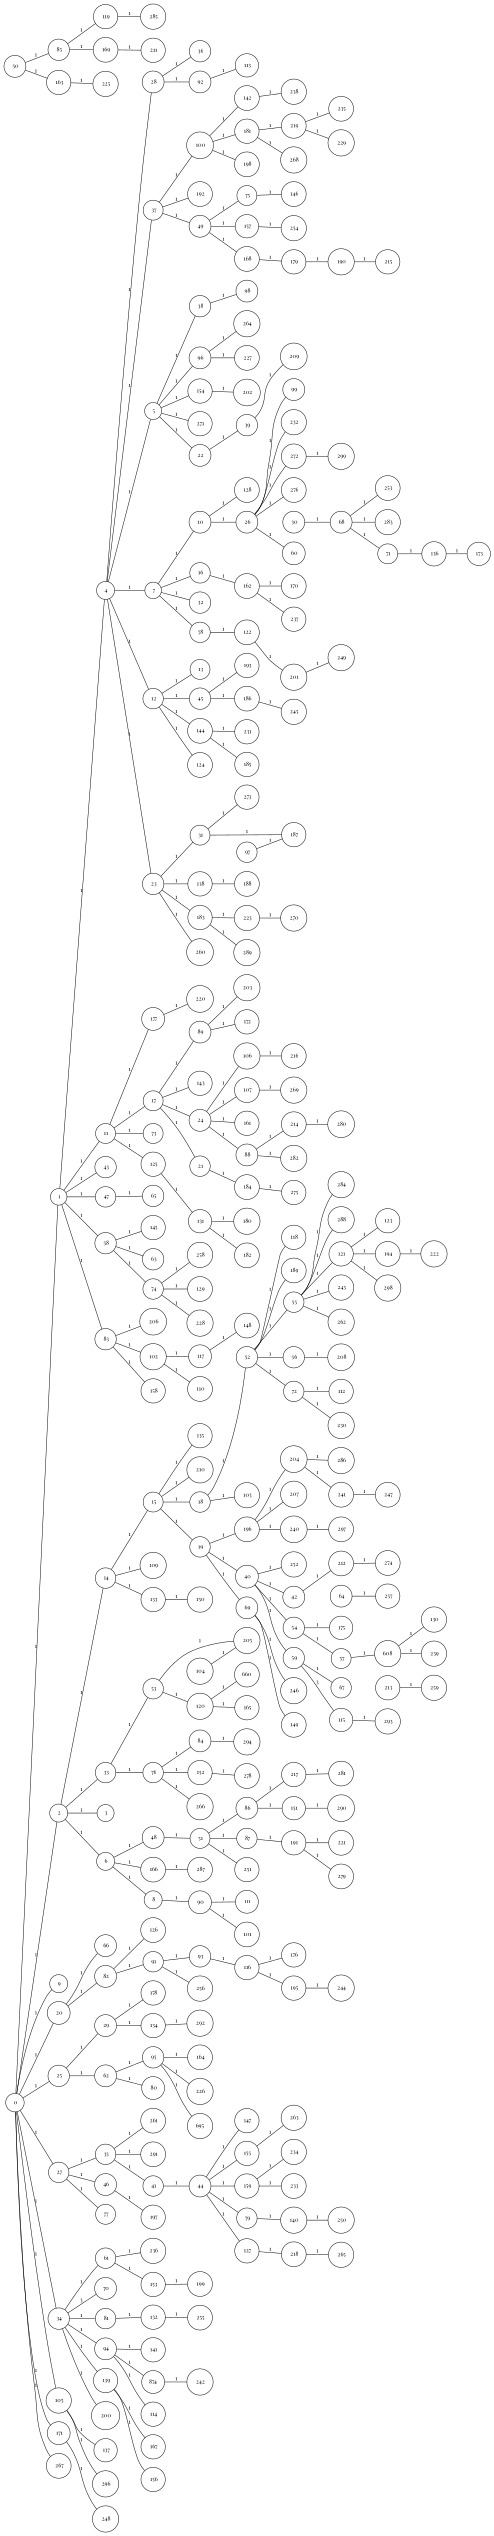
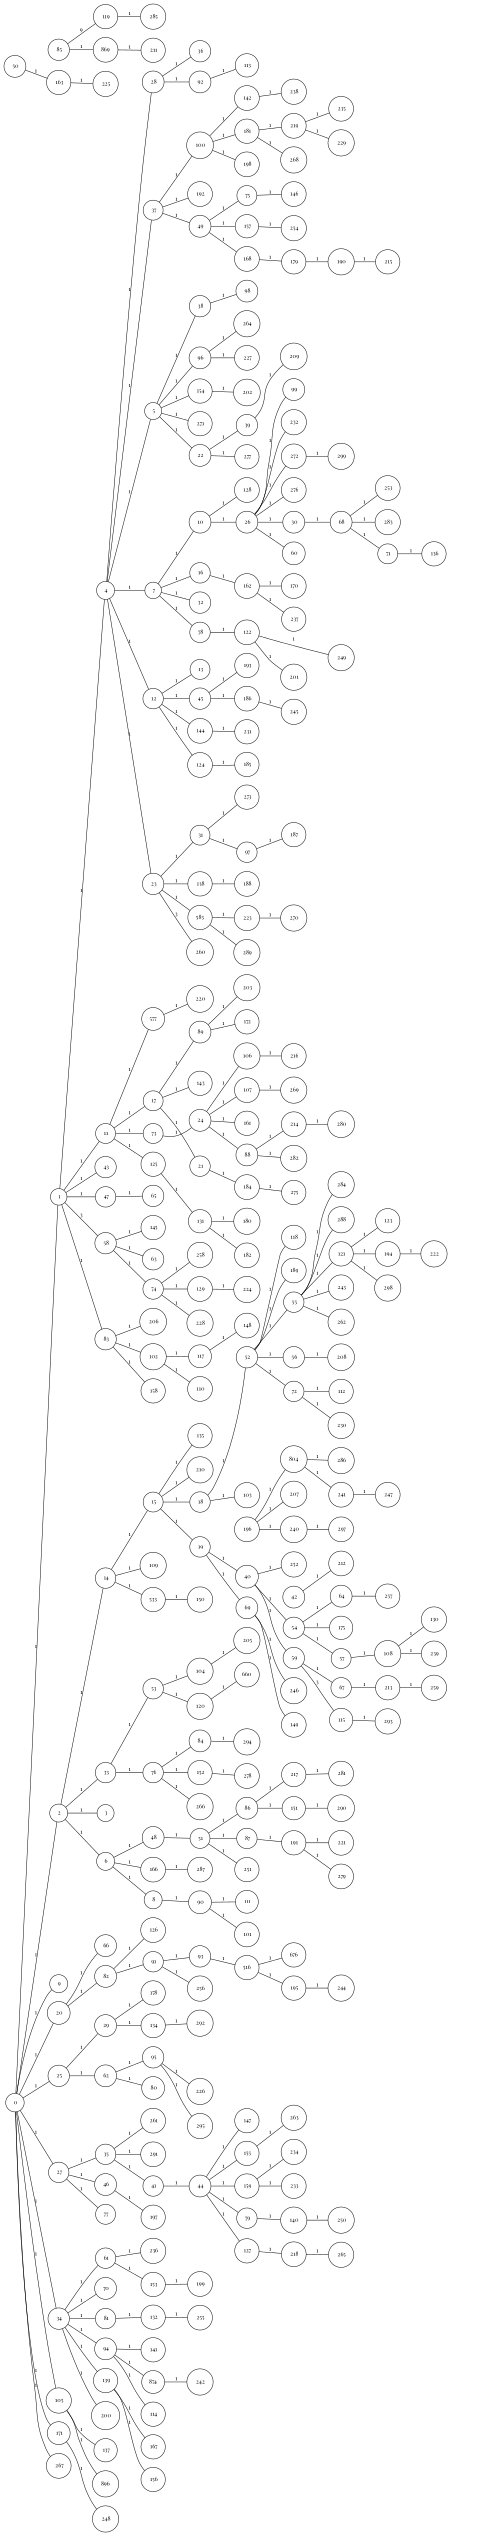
edge "119" -- "85": label "1" -> "9"
node "169": label "169" -> "869"
edge "85" -- "50": removed, label "1"
node "277": added
edge "26" -- "30": added, label "1"
node "173": removed
edge "249" -- "201": now "249" -- "122"
edge "144" -- "185": now "124" -- "185"
edge "187" -- "31": now "97" -- "31"
edge "23" -- "260": label "1" -> "3"
node "183": label "183" -> "583"
node "177": label "177" -> "577"
edge "17" -- "24": now "73" -- "24"
edge "1" -- "58": label "1" -> "3"
node "224": added
node "204": label "204" -> "804"
edge "196" -- "19": removed, label "1"
node "274": removed
edge "40" -- "42": removed, label "1"
node "133": label "133" -> "533"
edge "64" -- "54": added, label "1"
edge "205" -- "53": now "104" -- "53"
node "608": label "608" -> "108"
edge "67" -- "213": added, label "1"
node "165": removed
node "176": label "176" -> "676"
node "116": label "116" -> "516"
node "164": removed
node "695": label "695" -> "295"
edge "70" -- "34": label "3" -> "1"
node "296": label "296" -> "896"
